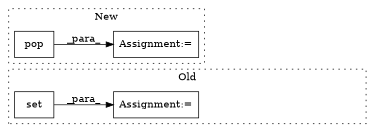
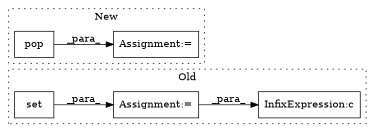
node "InfixExpression:c": added
